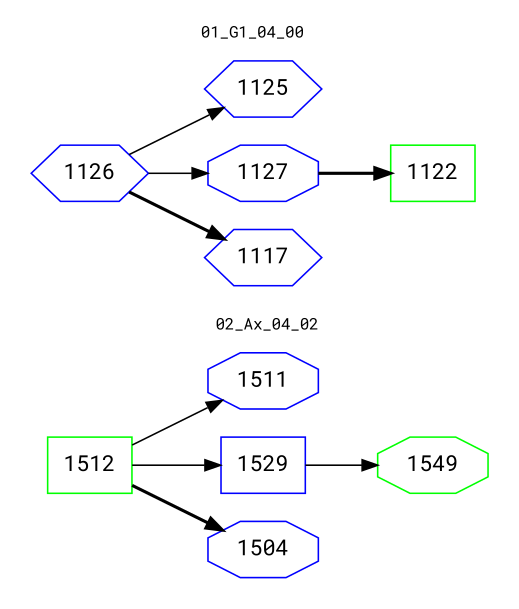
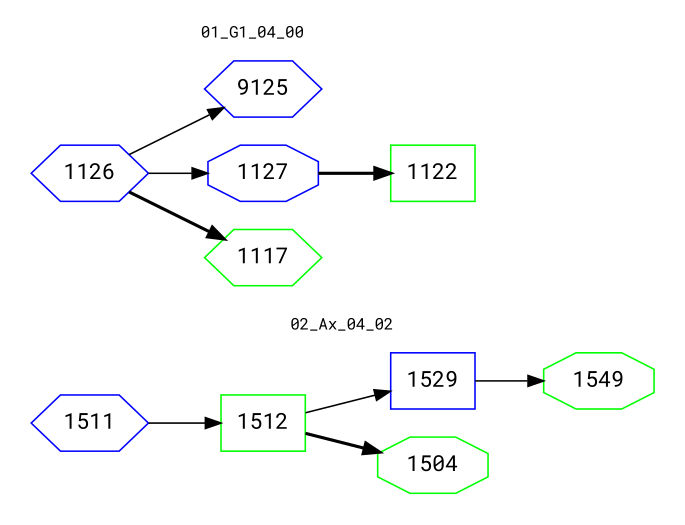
node "1125": label "1125" -> "9125"
node "1117": color blue -> green
node "1511": shape octagon -> hexagon
edge "1512" -> "1511": reversed
node "1504": color blue -> green
